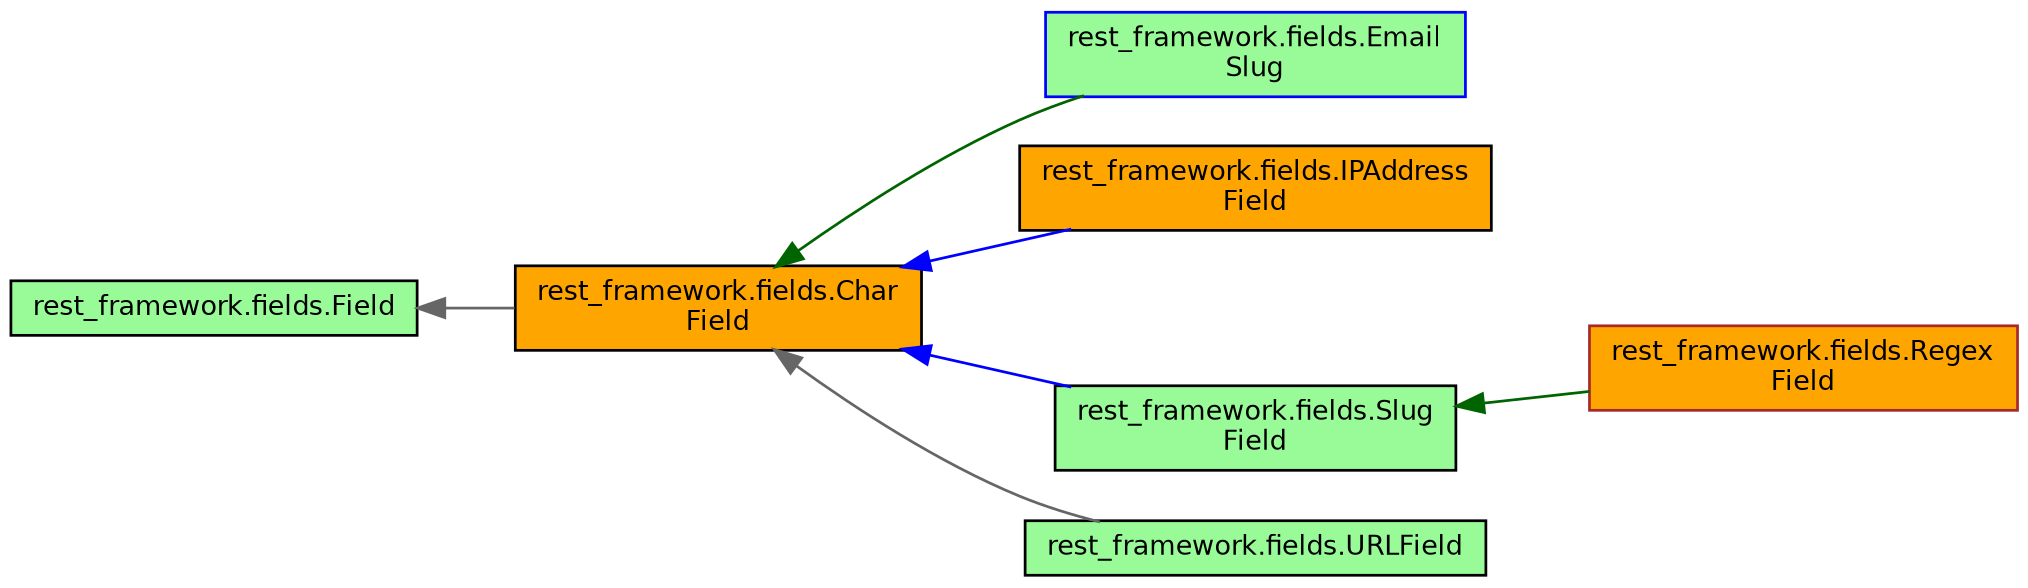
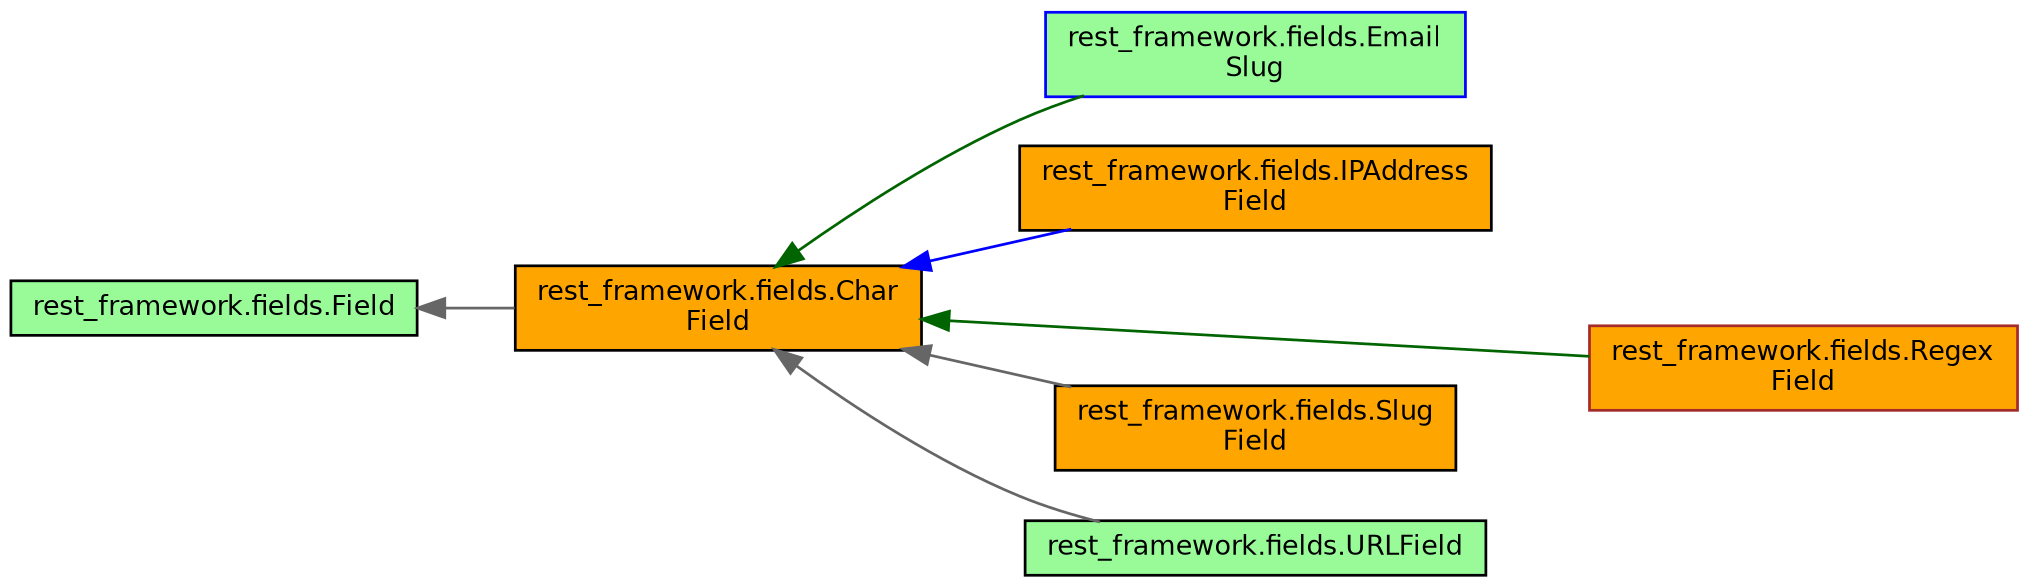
edge "rest_framework.fields.Slug Field" -> "rest_framework.fields.Char Field": color blue -> gray40
edge "rest_framework.fields.Regex Field" -> "rest_framework.fields.Slug Field": now "rest_framework.fields.Regex Field" -> "rest_framework.fields.Char Field"
node "rest_framework.fields.Slug Field": fillcolor palegreen -> orange
